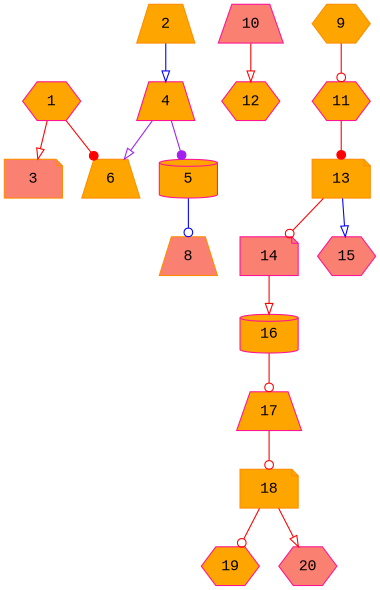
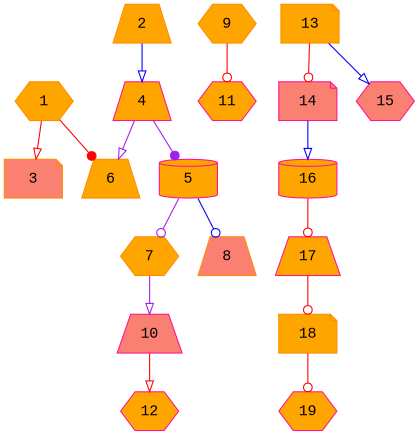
node "1": color deeppink -> darkorange
edge "11" -> "13": removed
node "7": added
edge "14" -> "16": color red -> blue
node "20": removed
